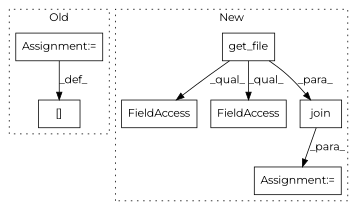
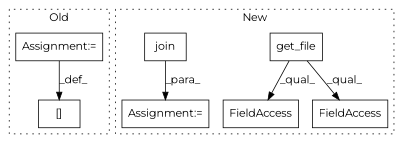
edge "get_file" -> "join": removed, label "_para_"
